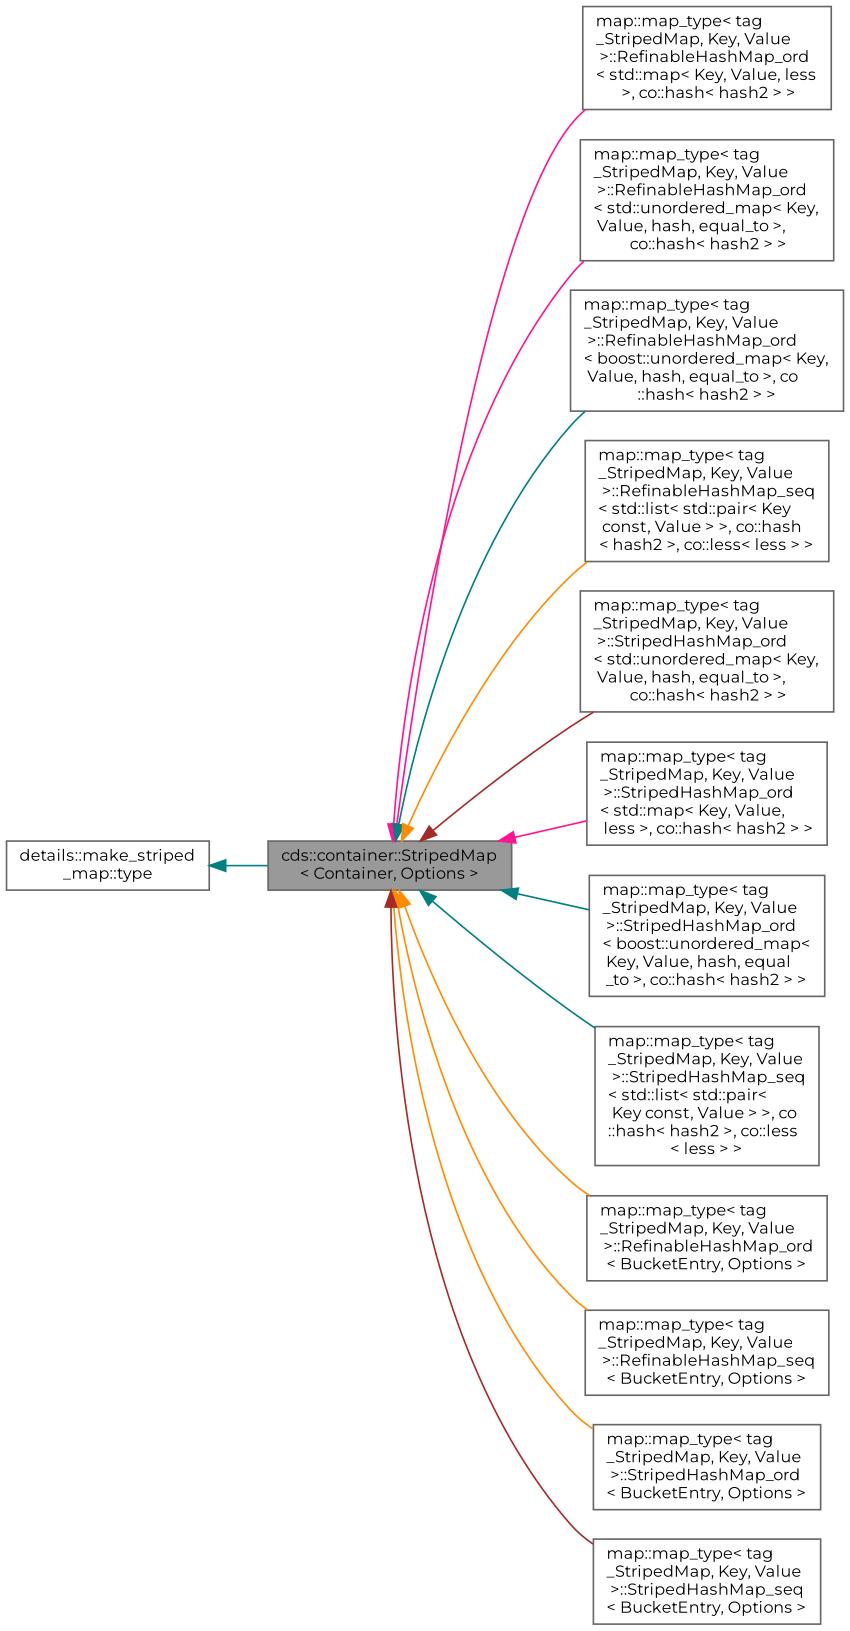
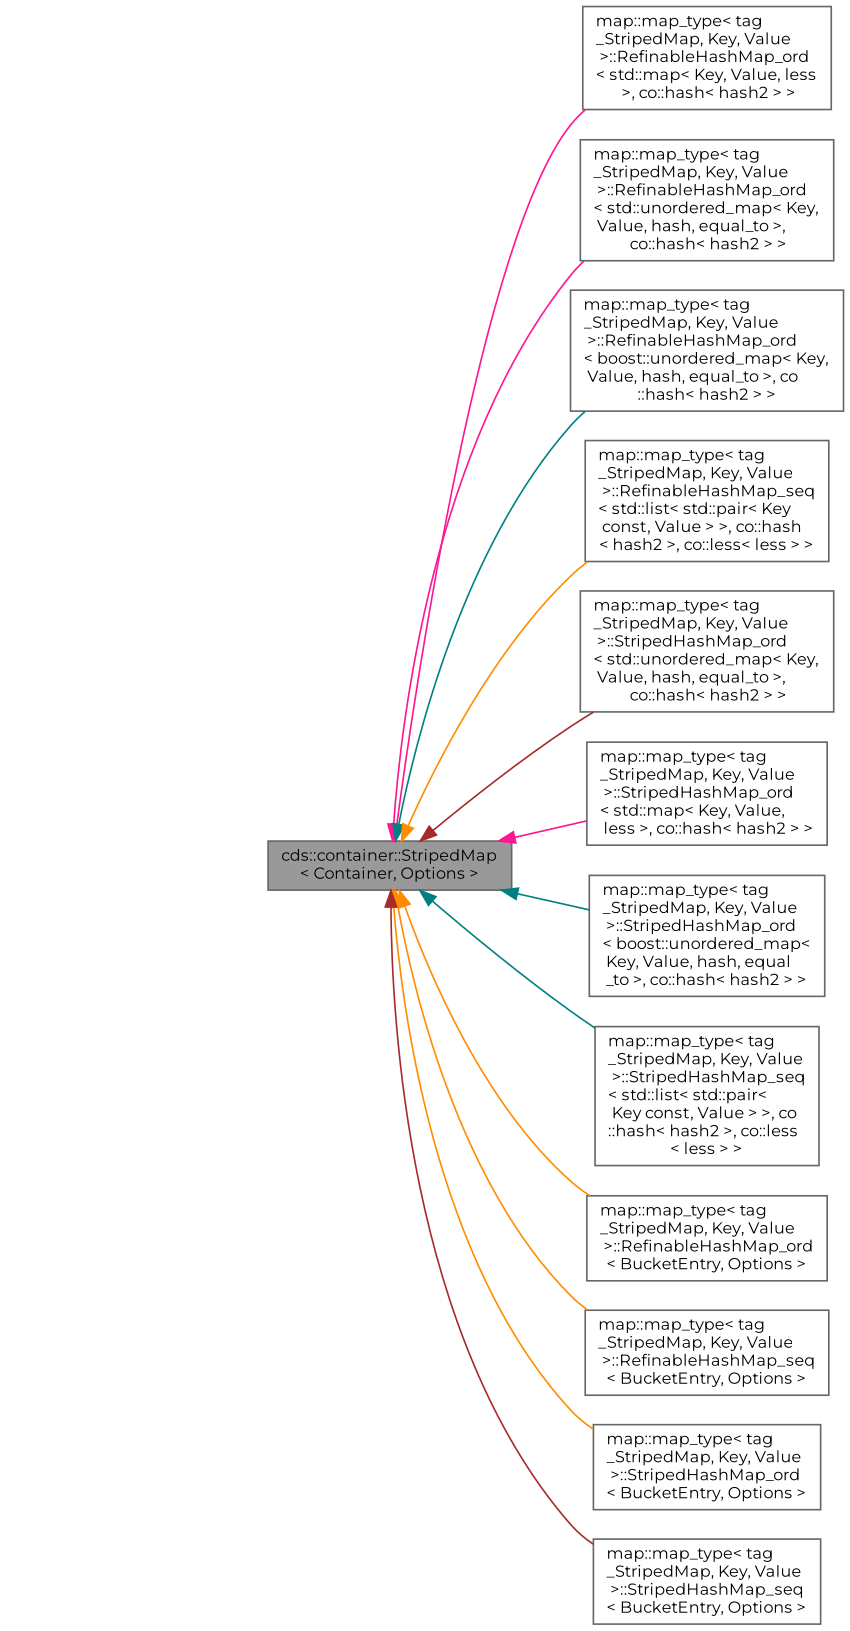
node "details::make_striped _map::type": removed
